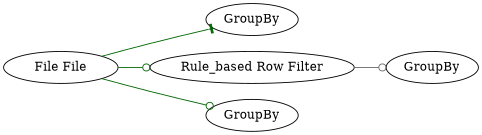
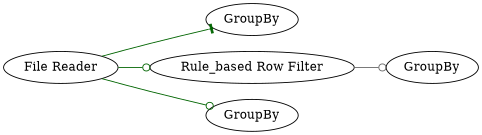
node "File File": label "File File" -> "File Reader"
